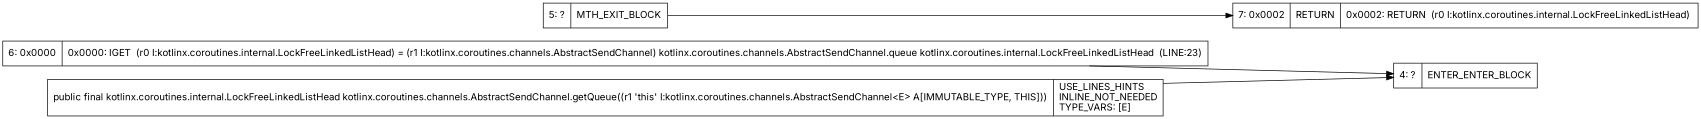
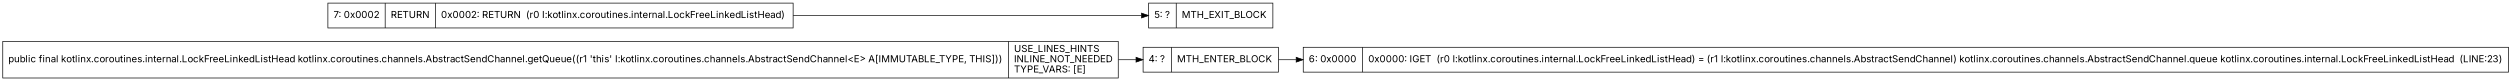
edge "5: ?" -> "7: 0x0002": reversed
edge "6: 0x0000" -> "4: ?": reversed
node "4: ?": text "ENTER_ENTER_BLOCK" -> "MTH_ENTER_BLOCK"
